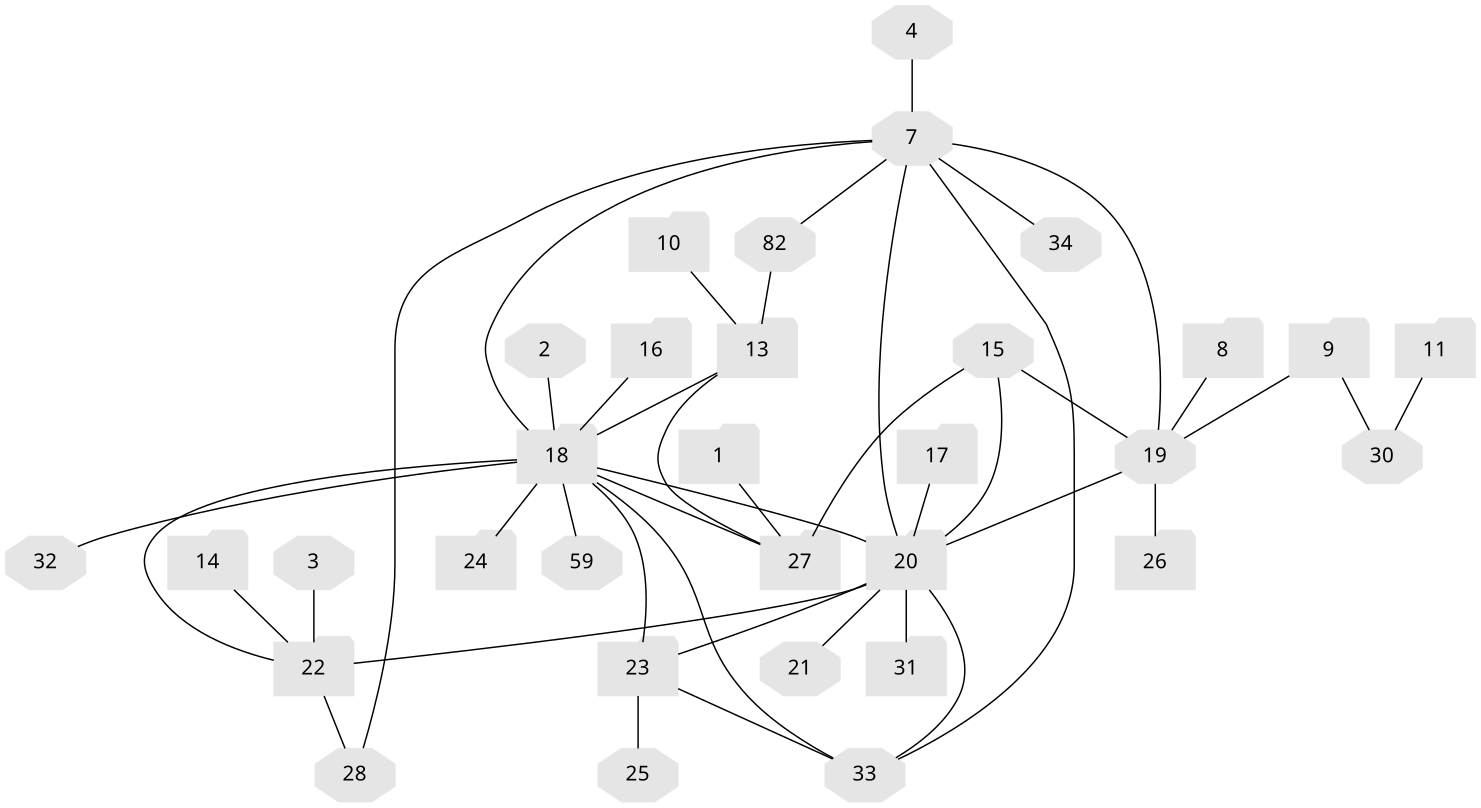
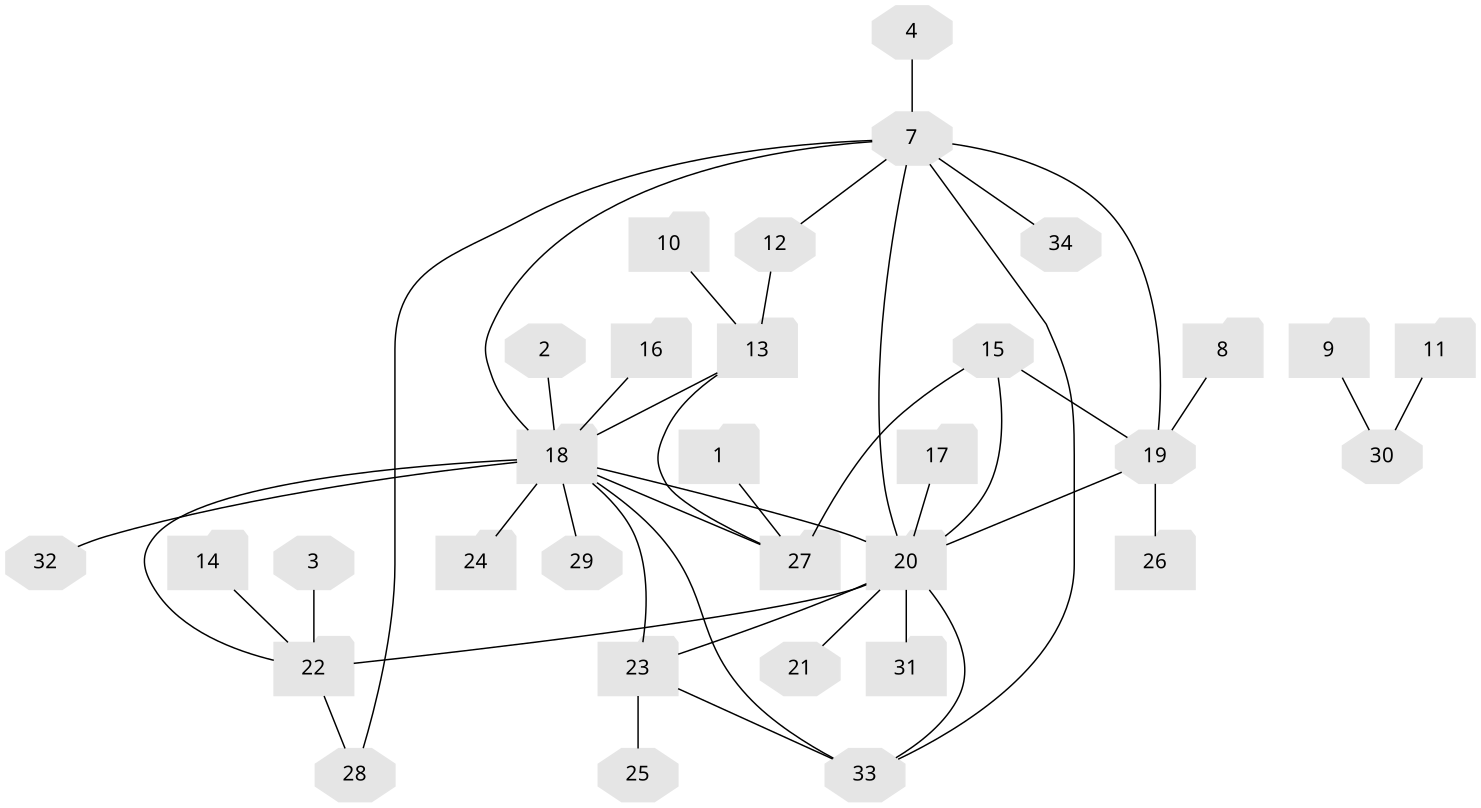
node "82": label "82" -> "12"
edge "9" -- "19": removed
node "59": label "59" -> "29"
